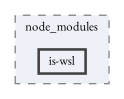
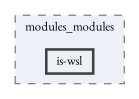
cluster "node_modules": label "node_modules" -> "modules_modules"
